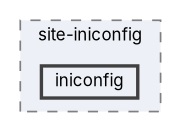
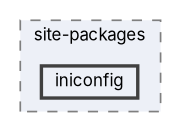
cluster "site-iniconfig": label "site-iniconfig" -> "site-packages"
